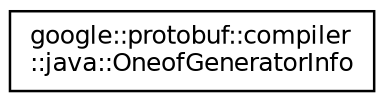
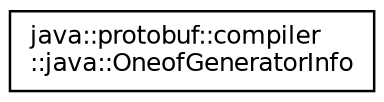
node "google::protobuf::compiler ::java::OneofGeneratorInfo": label "google::protobuf::compiler ::java::OneofGeneratorInfo" -> "java::protobuf::compiler ::java::OneofGeneratorInfo"
